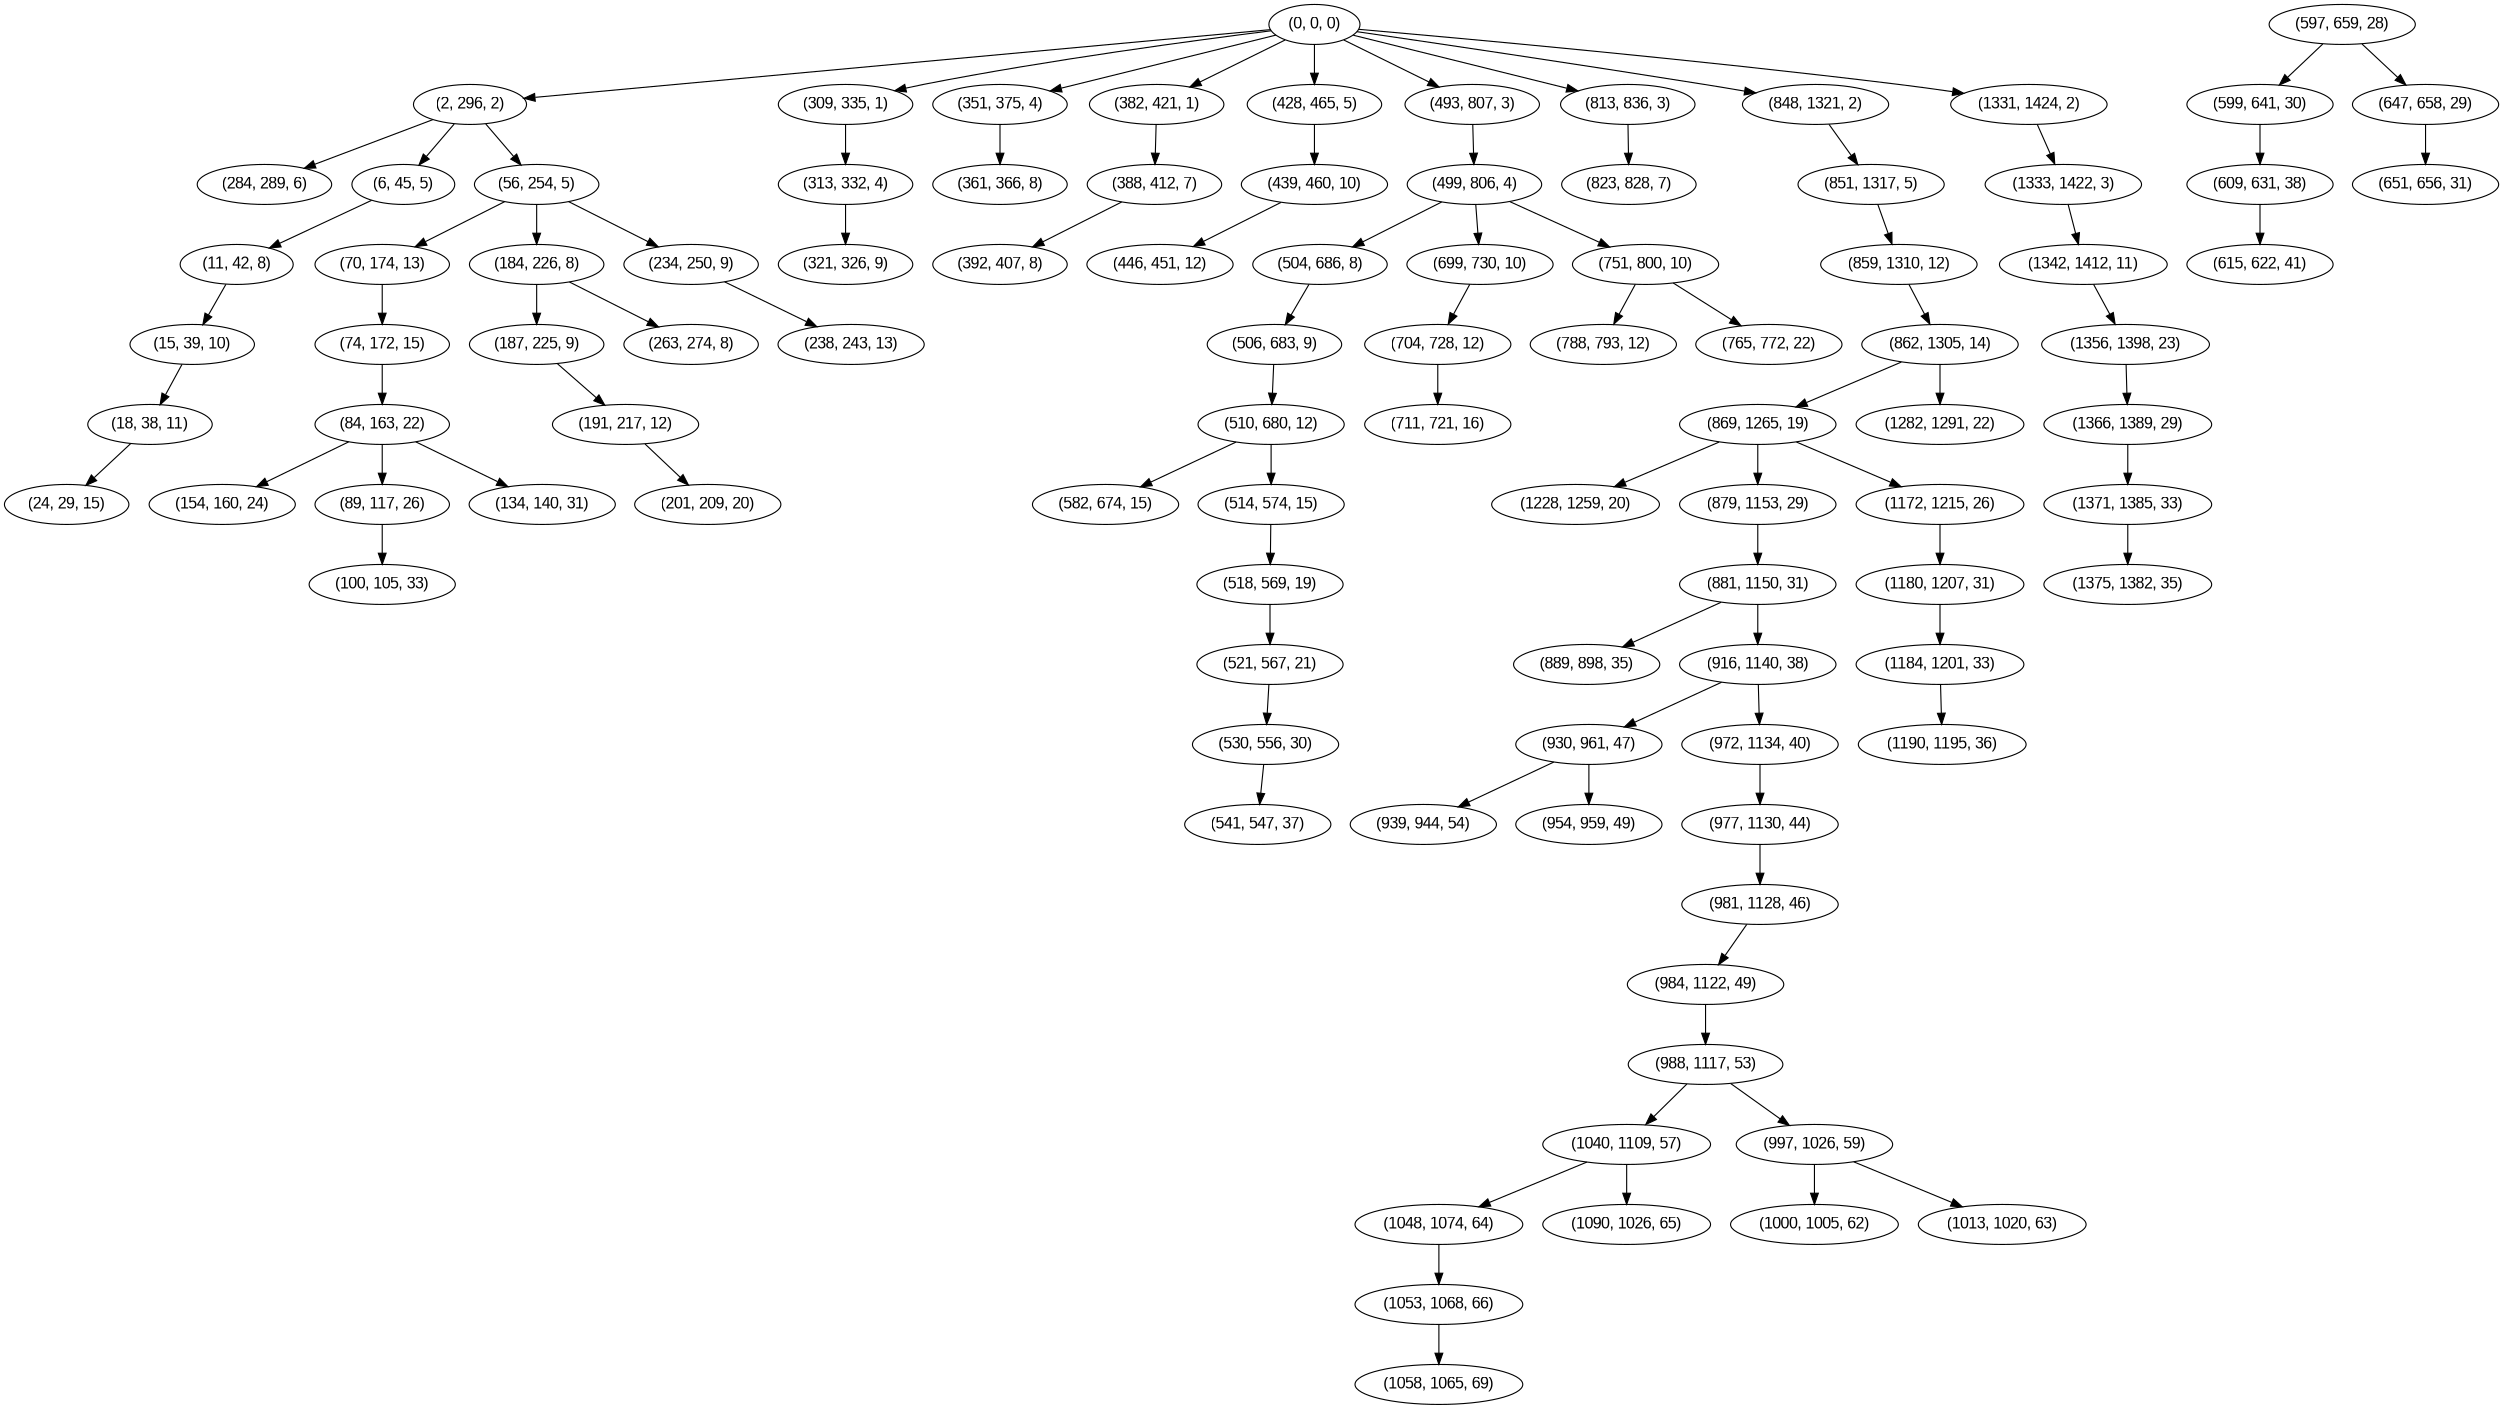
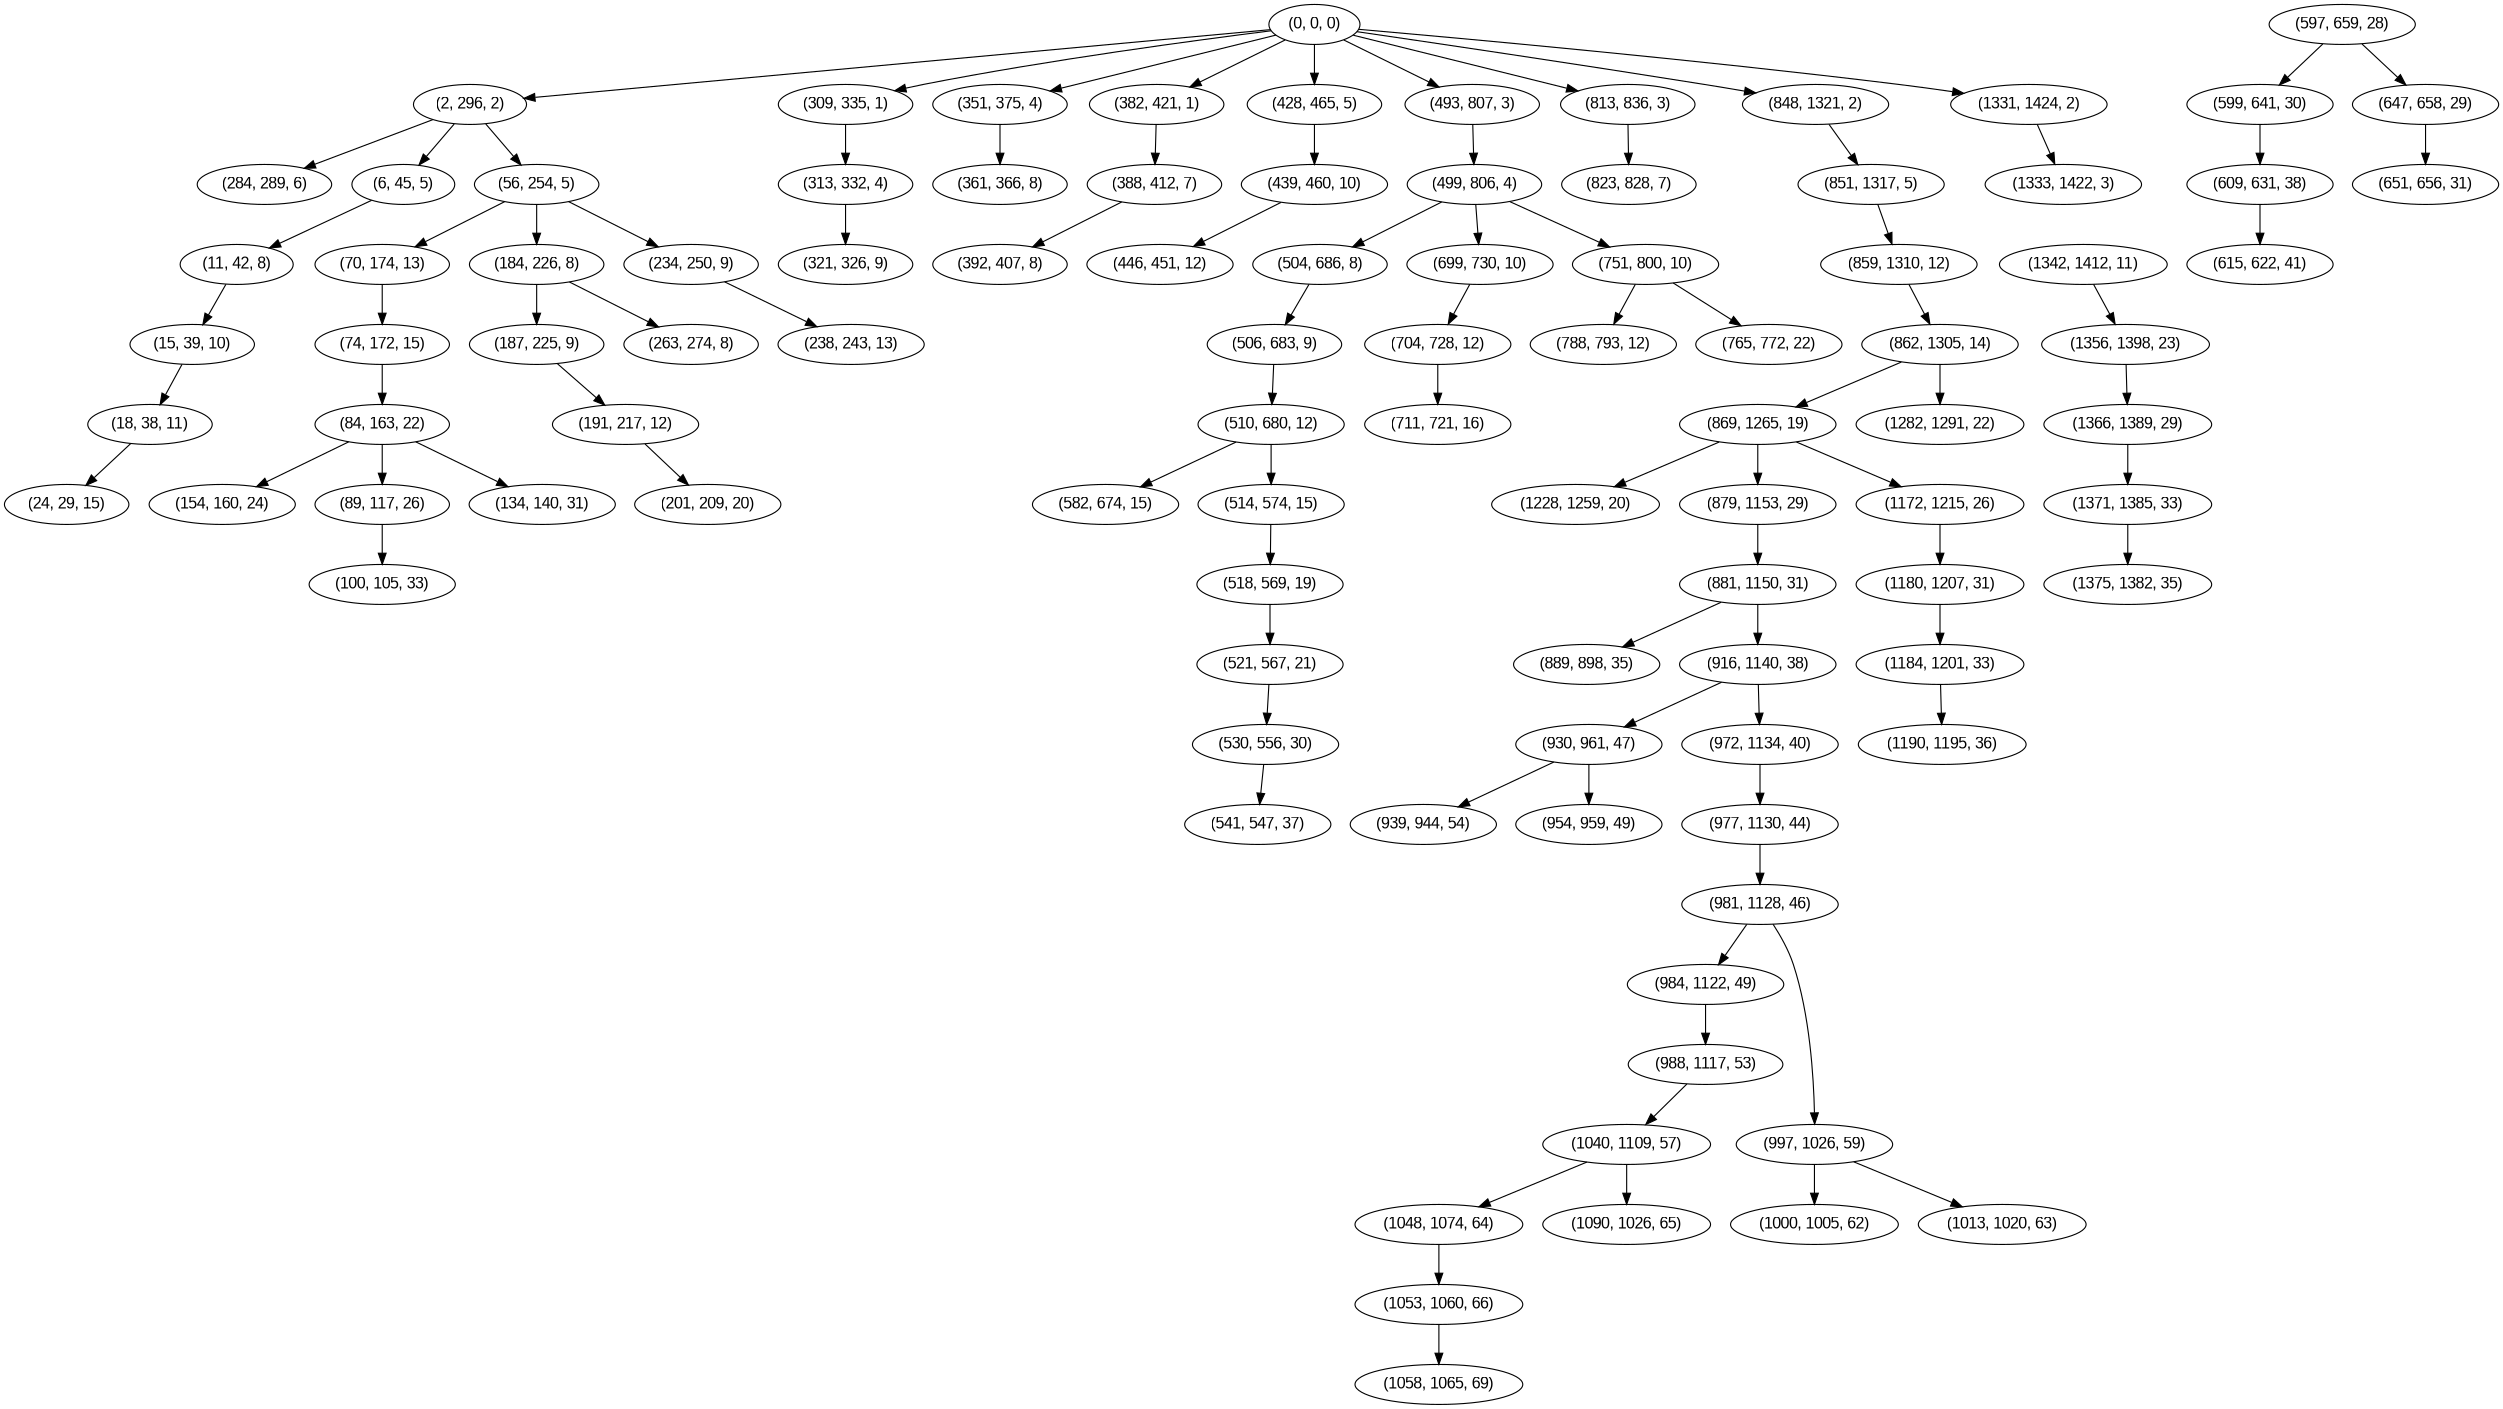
edge "(1333, 1422, 3)" -> "(1342, 1412, 11)": removed
edge "(988, 1117, 53)" -> "(997, 1026, 59)": now "(981, 1128, 46)" -> "(997, 1026, 59)"
node "(1053, 1068, 66)": label "(1053, 1068, 66)" -> "(1053, 1060, 66)"
